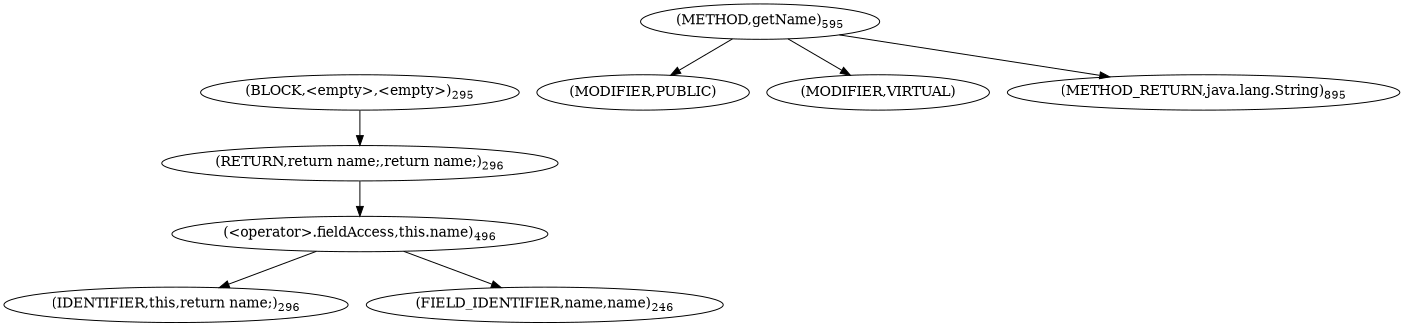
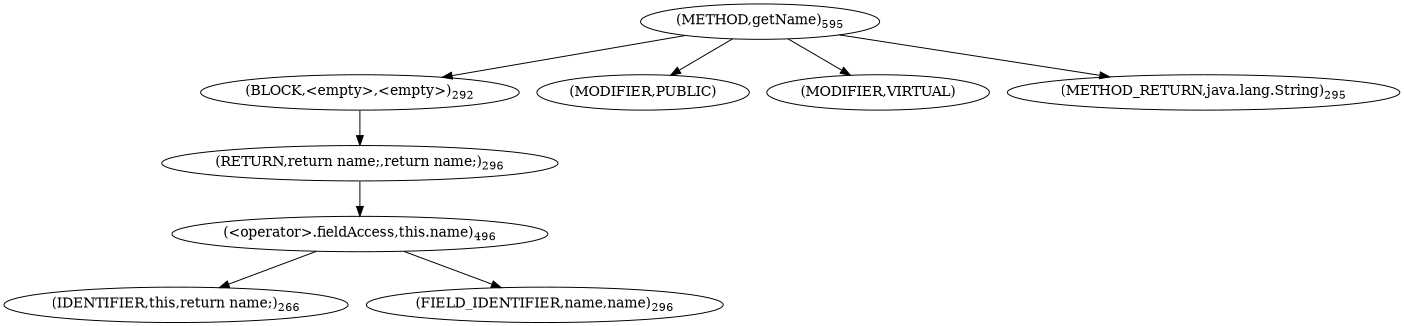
edge "(METHOD,getName)" -> "(BLOCK,<empty>,<empty>)": added
node "(BLOCK,<empty>,<empty>)": text "295" -> "292"
node "(METHOD_RETURN,java.lang.String)": text "895" -> "295"
node "(IDENTIFIER,this,return name;)": text "296" -> "266"
node "(FIELD_IDENTIFIER,name,name)": text "246" -> "296"
